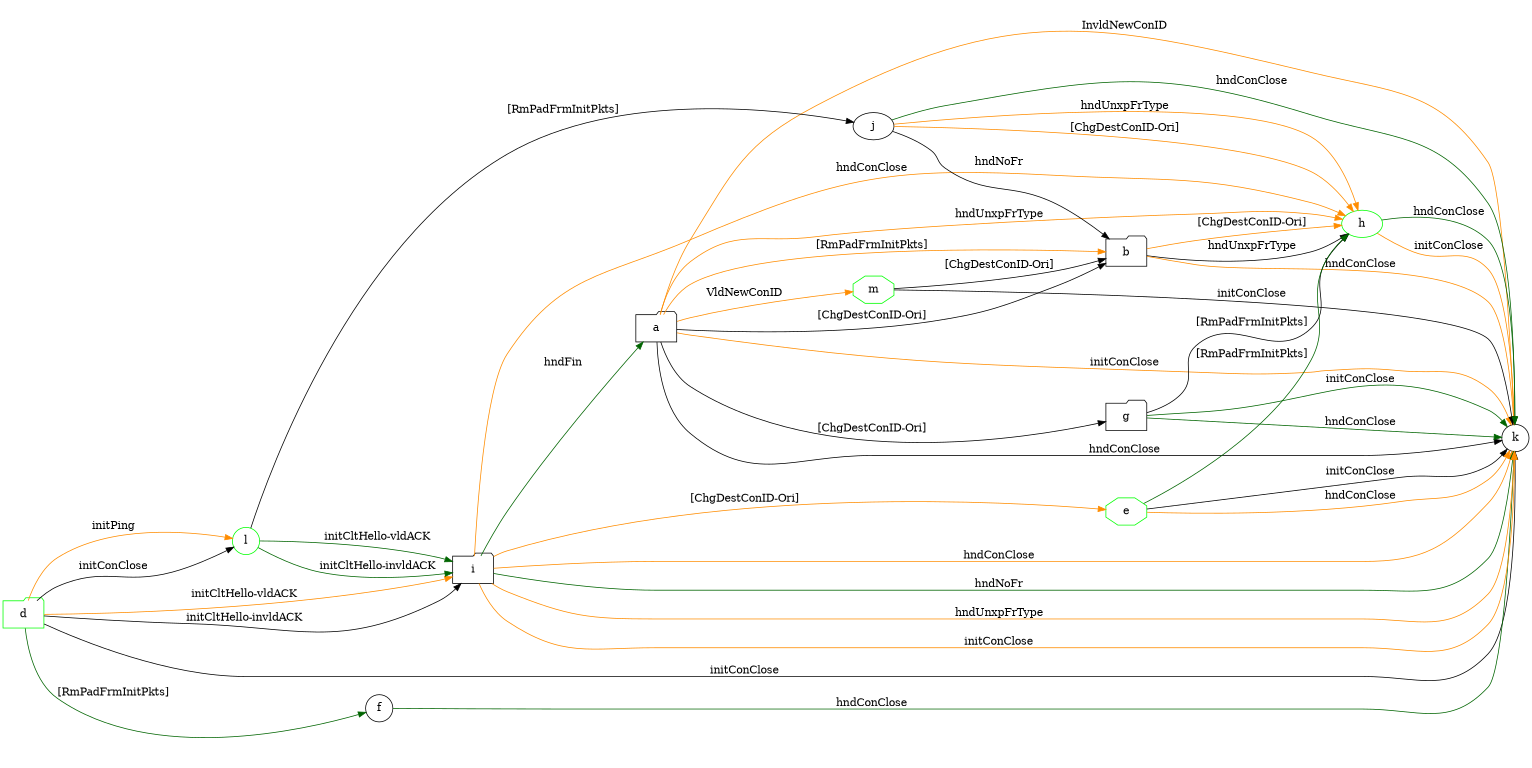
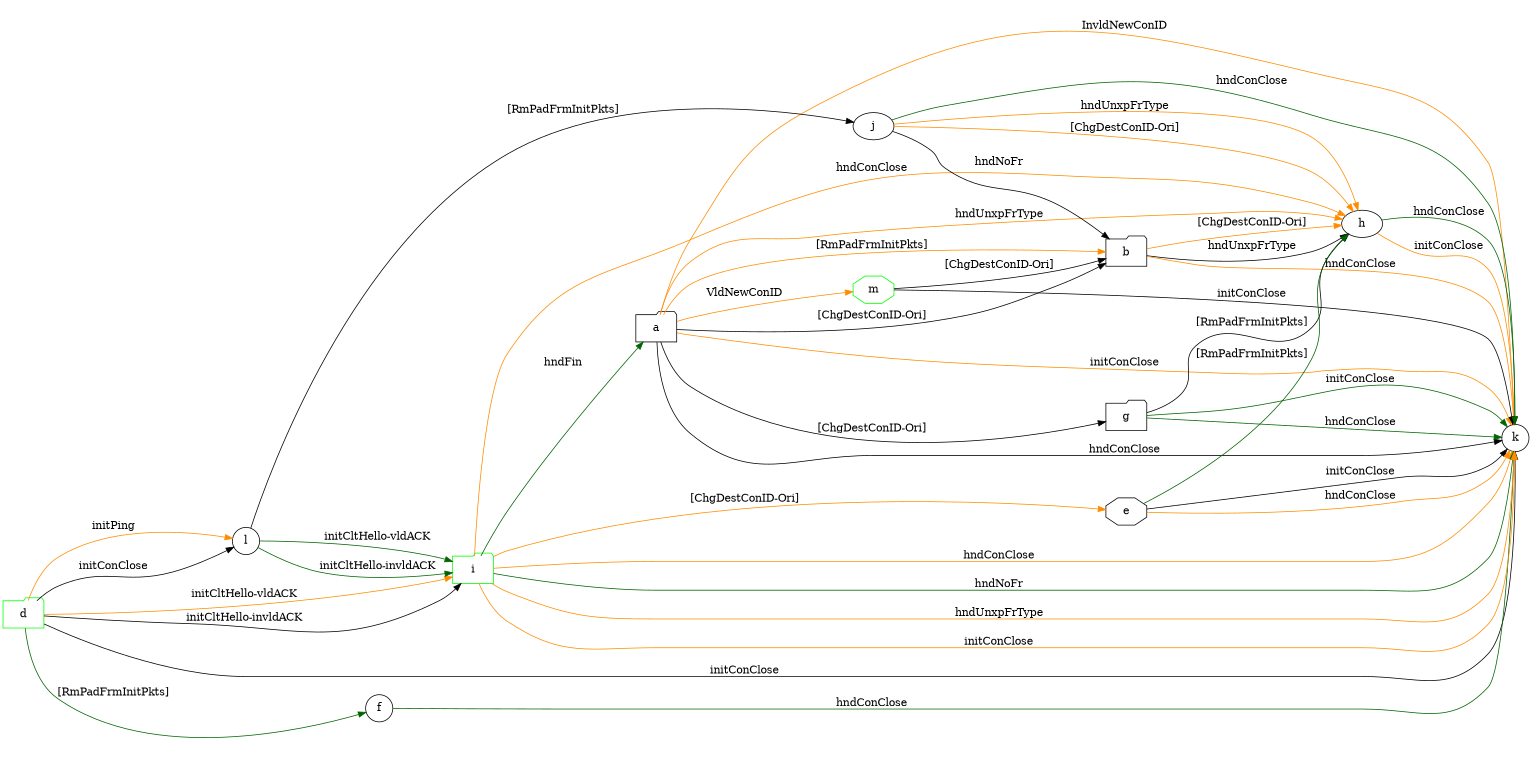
node "h": color green -> black
node "e": color green -> black
node "l": color green -> black
node "i": color black -> green
